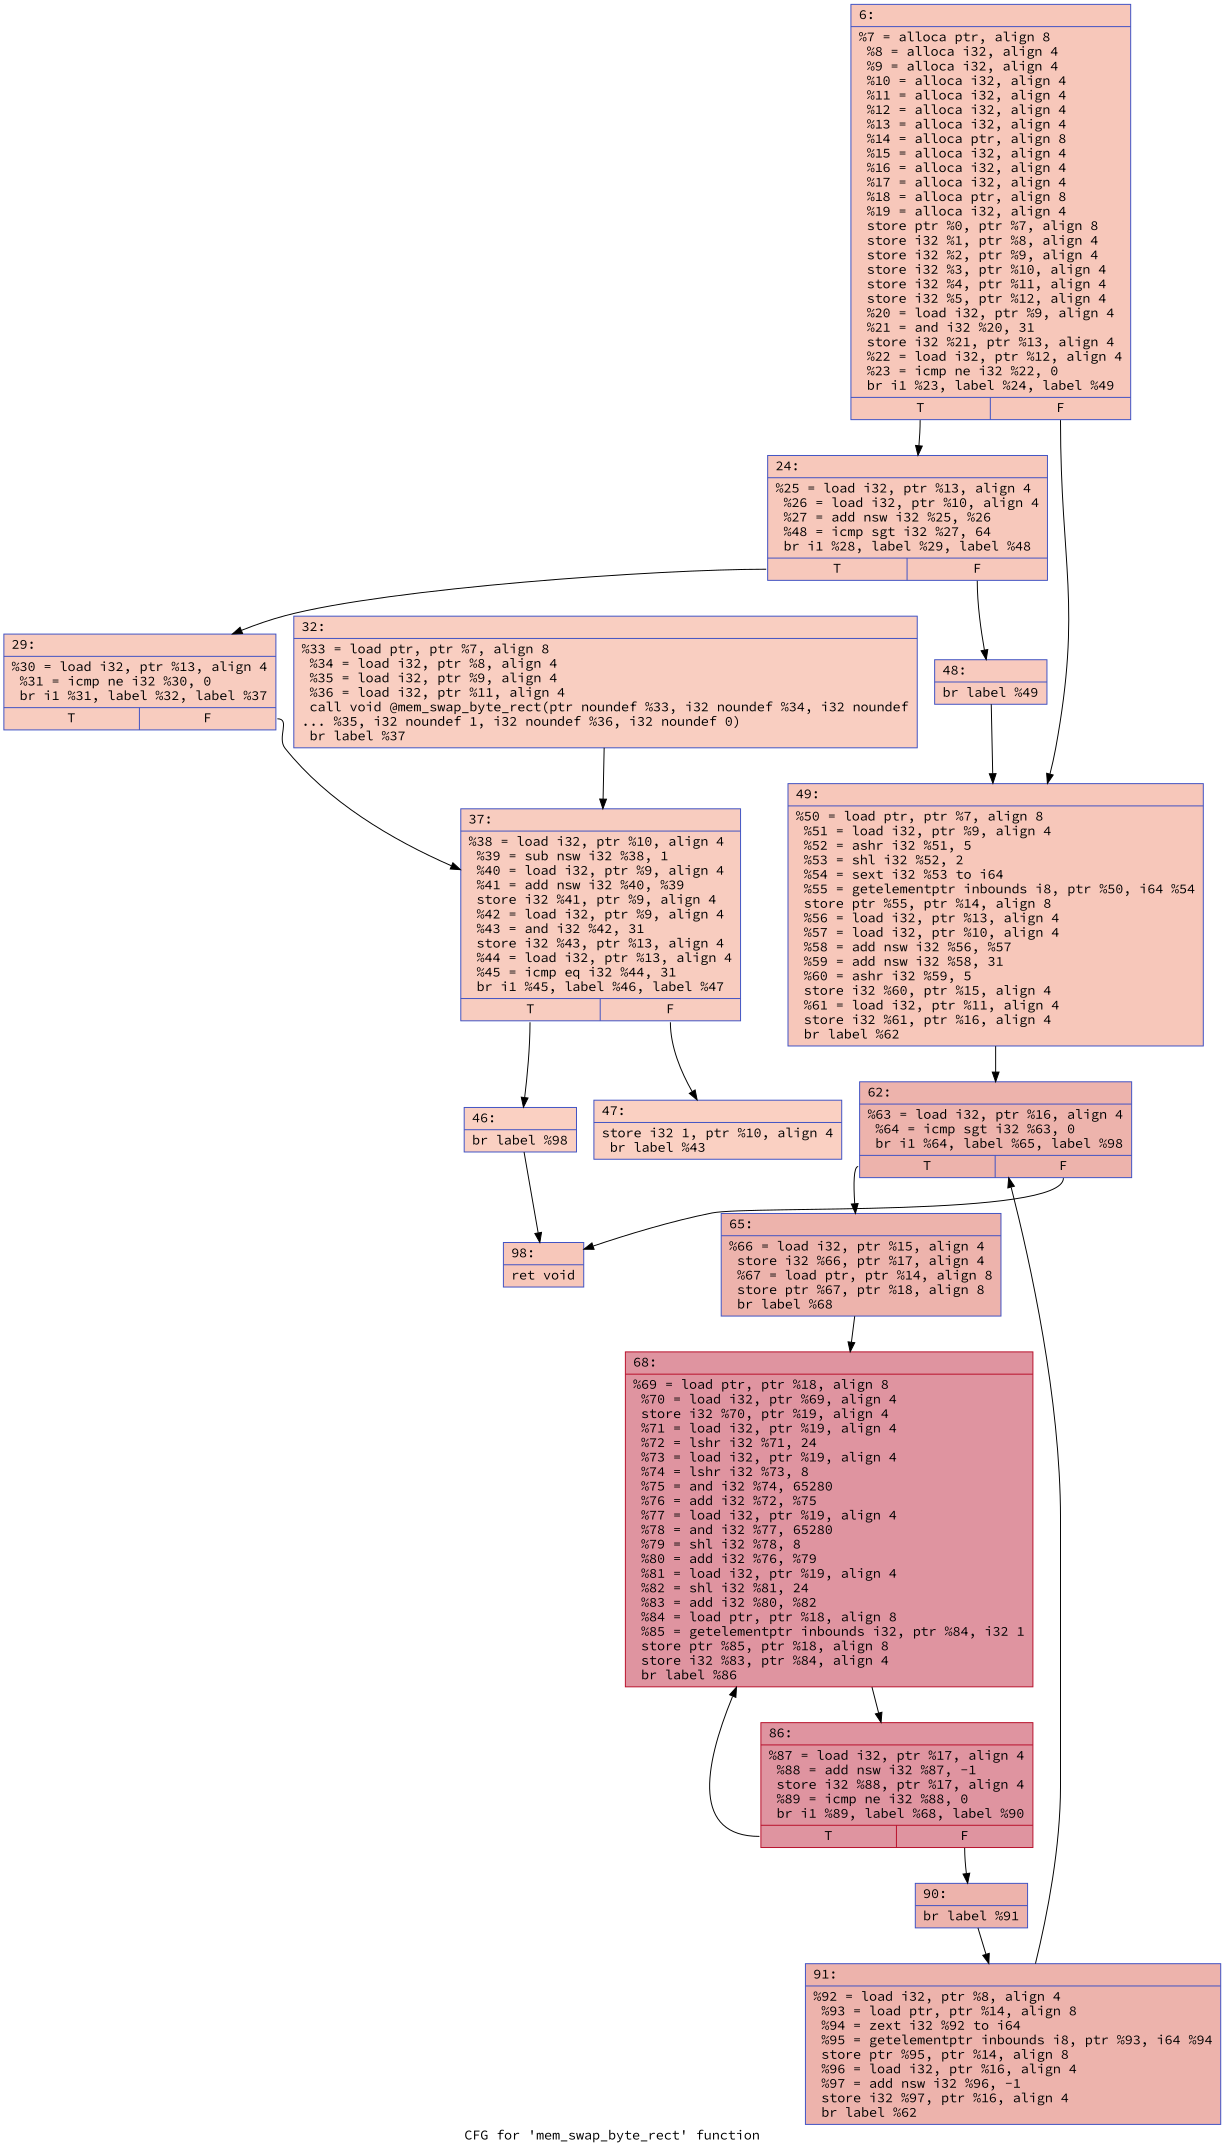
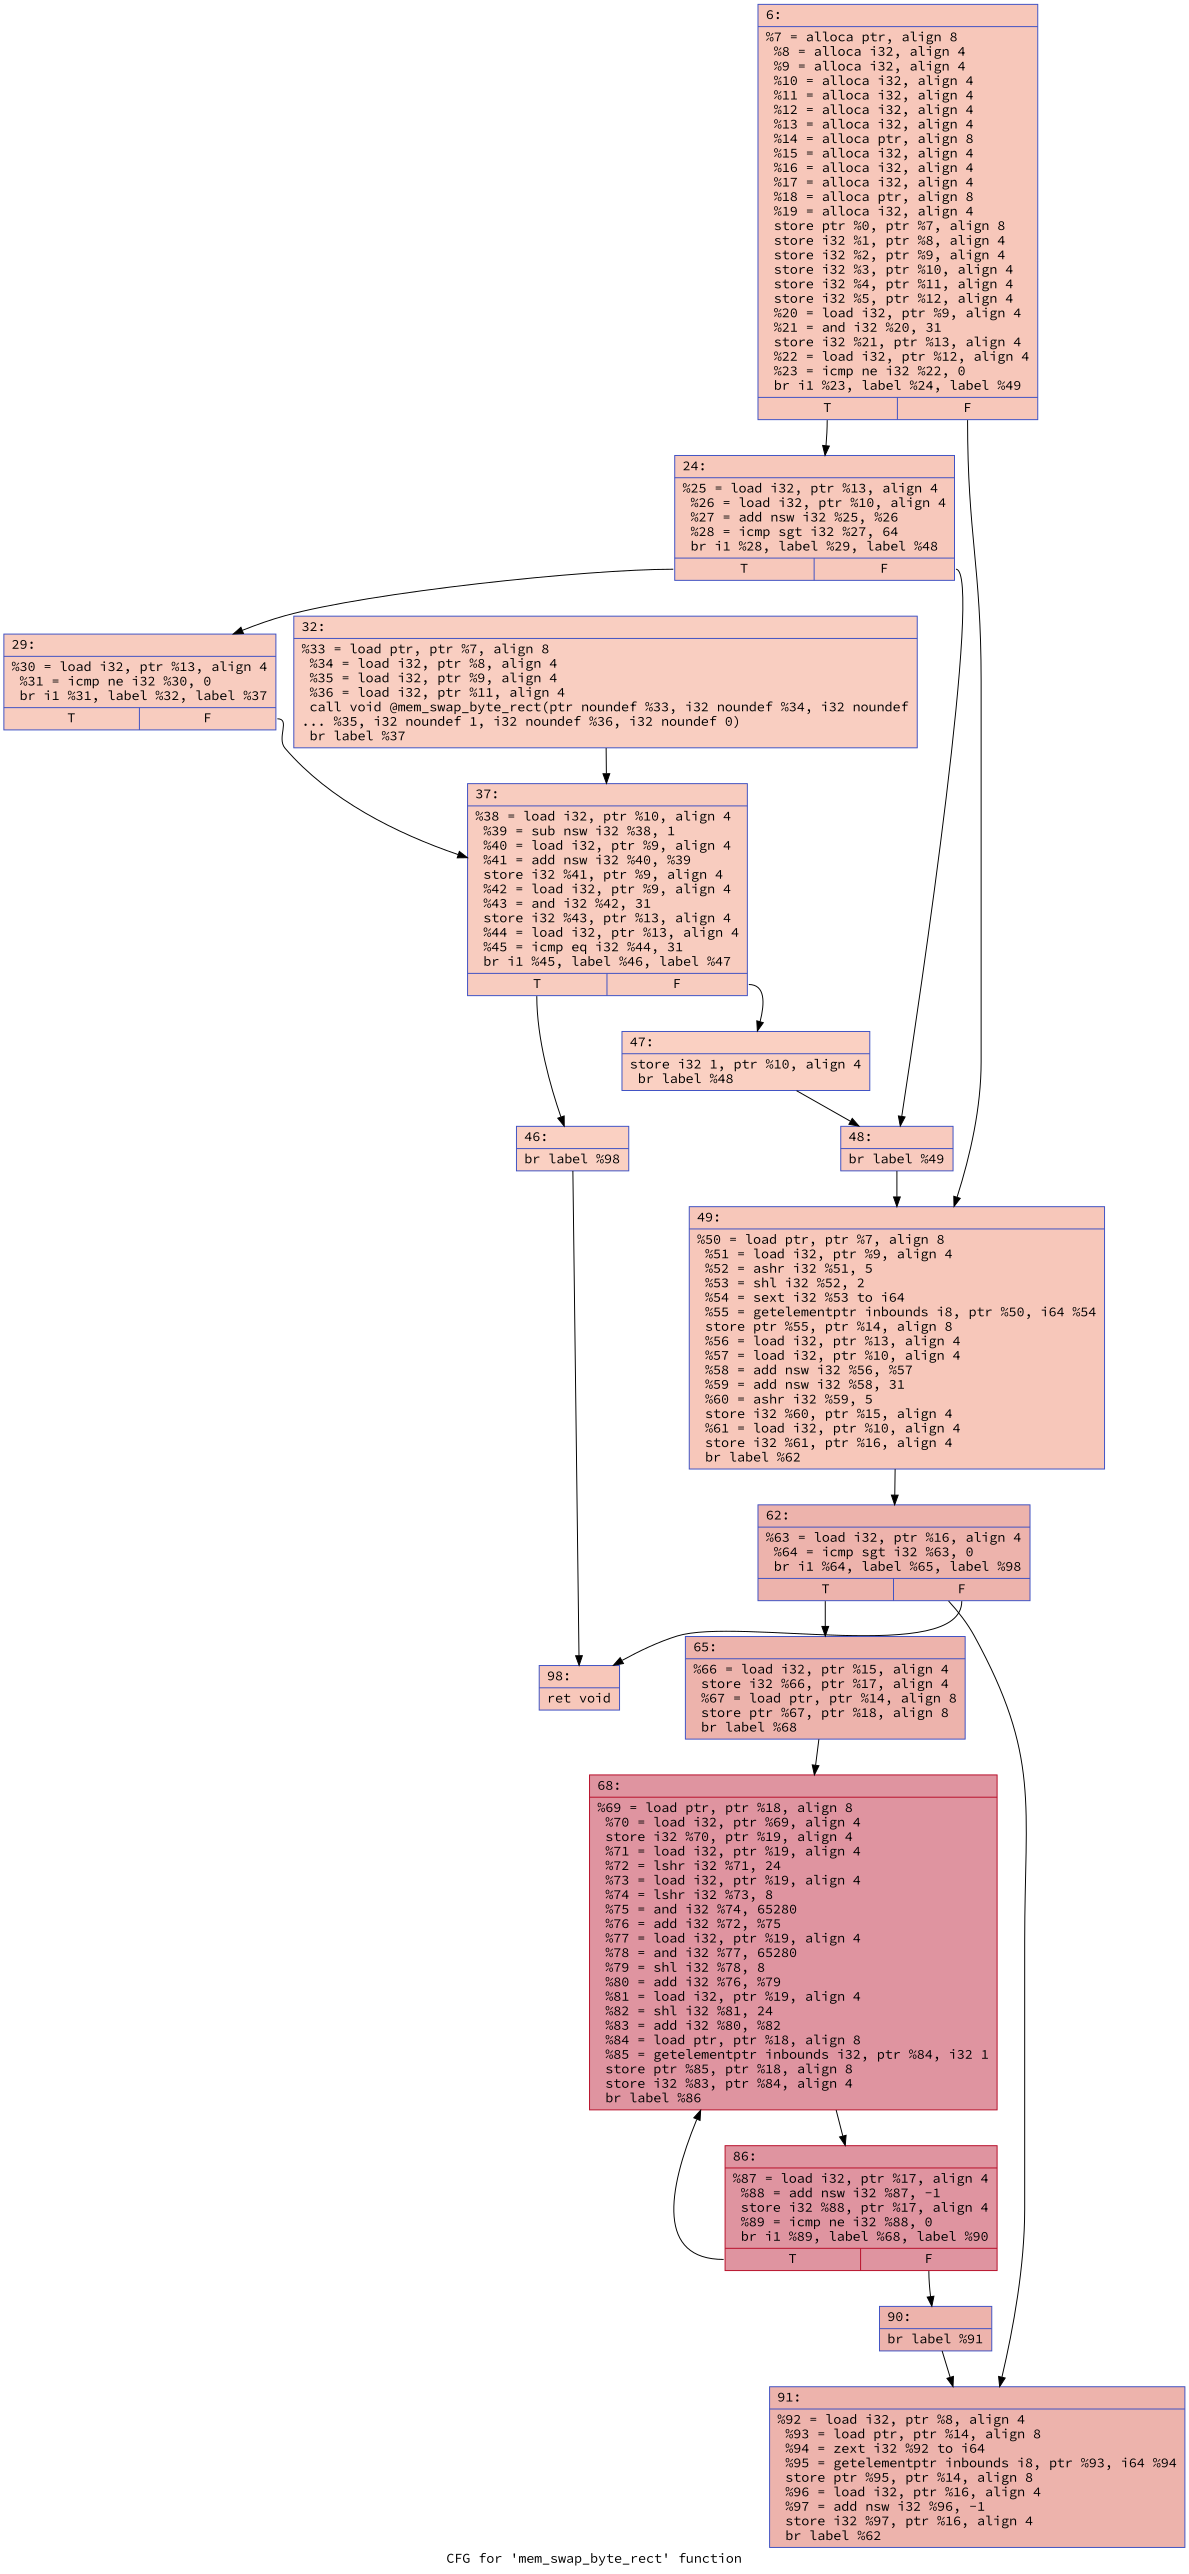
node "24:": text "%48 = icmp sgt i32 %27, 64" -> "%28 = icmp sgt i32 %27, 64"
node "49:": text "%61 = load i32, ptr %11, align 4" -> "%61 = load i32, ptr %10, align 4"
edge "47:" -> "48:": added
node "47:": text "br label %43" -> "br label %48"
edge "91:" -> "62:": reversed
